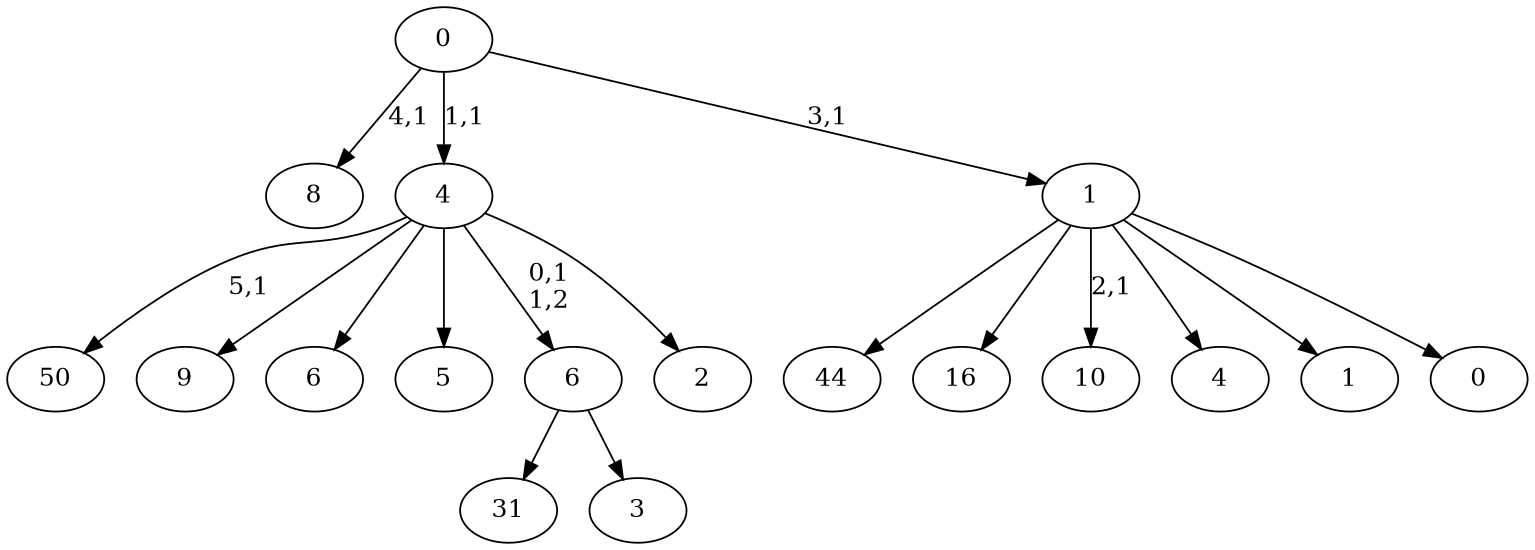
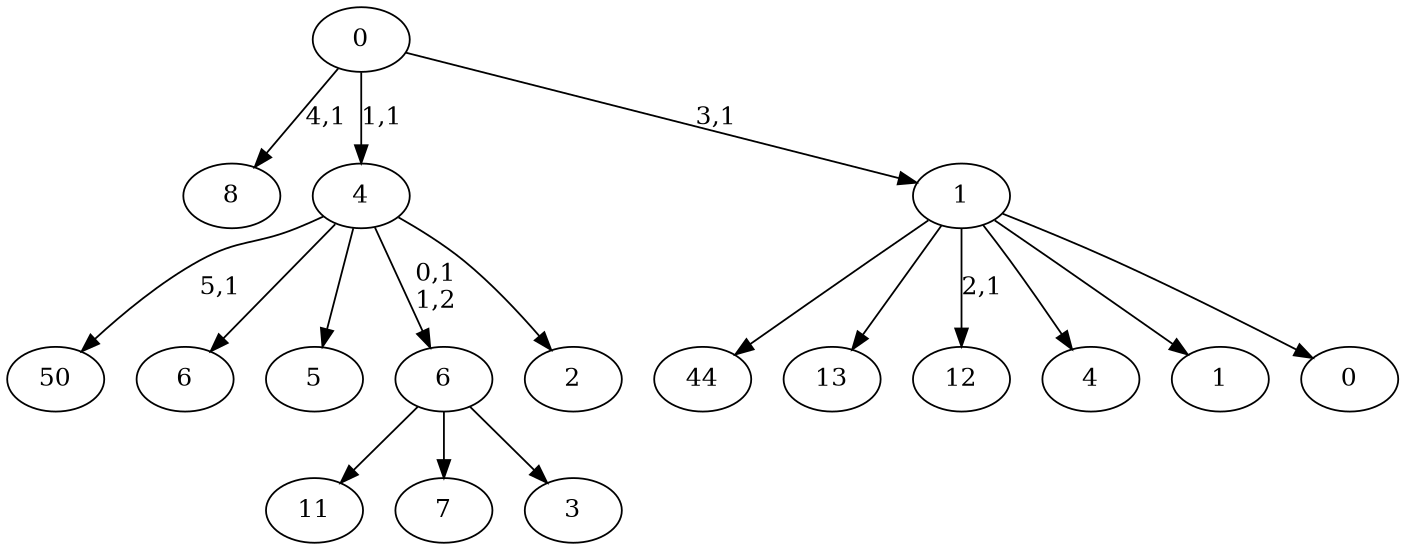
node "9": removed
node "16": label "16" -> "13"
node "10": label "10" -> "12"
node "7": added
node "31": label "31" -> "11"
